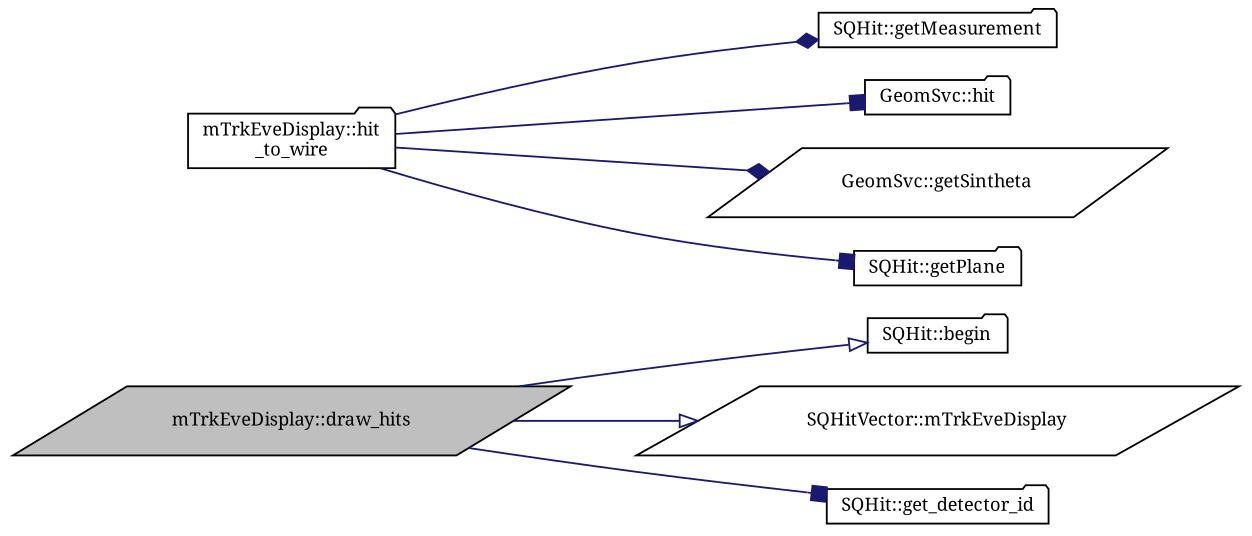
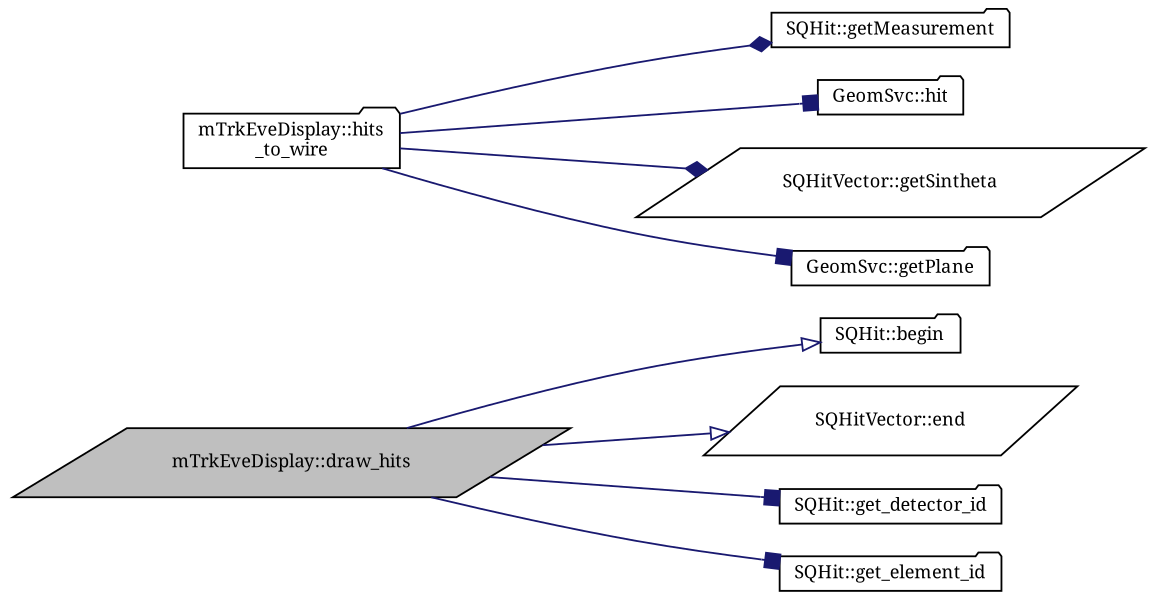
node "mTrkEveDisplay::hit _to_wire": label "mTrkEveDisplay::hit _to_wire" -> "mTrkEveDisplay::hits _to_wire"
node "GeomSvc::getSintheta": label "GeomSvc::getSintheta" -> "SQHitVector::getSintheta"
node "SQHit::getPlane": label "SQHit::getPlane" -> "GeomSvc::getPlane"
node "SQHitVector::mTrkEveDisplay": label "SQHitVector::mTrkEveDisplay" -> "SQHitVector::end"
node "SQHit::get_element_id": added
